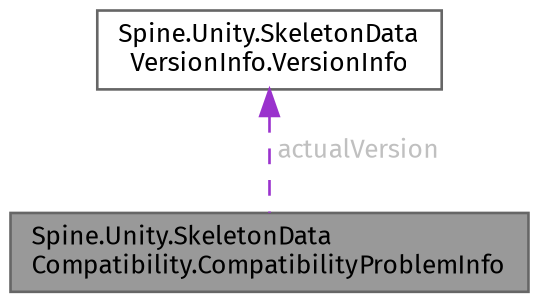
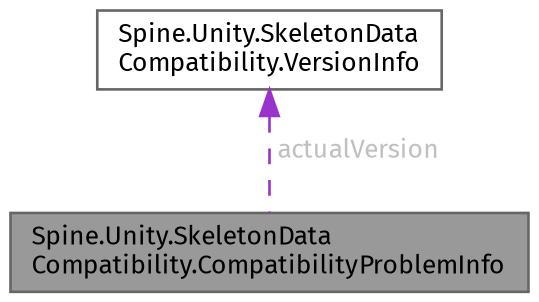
node "Spine.Unity.SkeletonData VersionInfo.VersionInfo": label "Spine.Unity.SkeletonData VersionInfo.VersionInfo" -> "Spine.Unity.SkeletonData Compatibility.VersionInfo"
